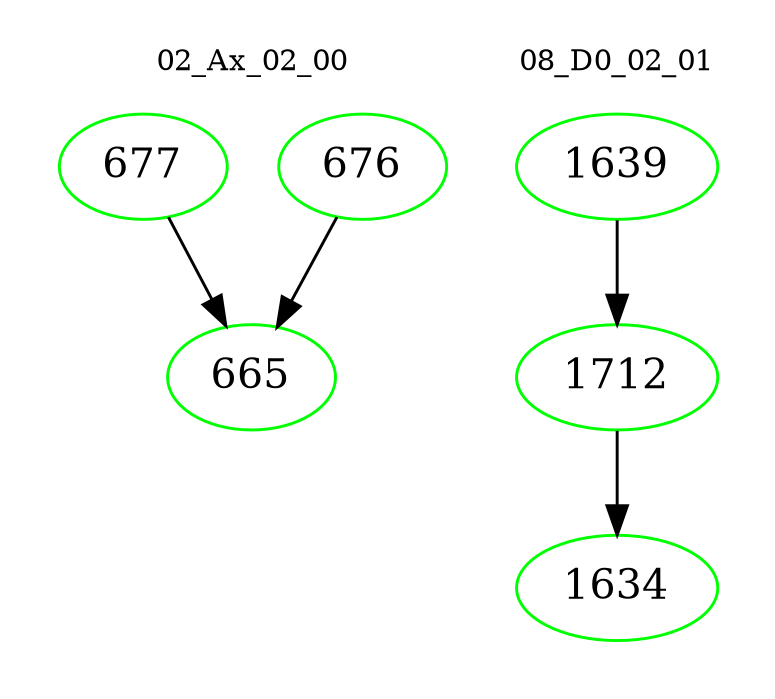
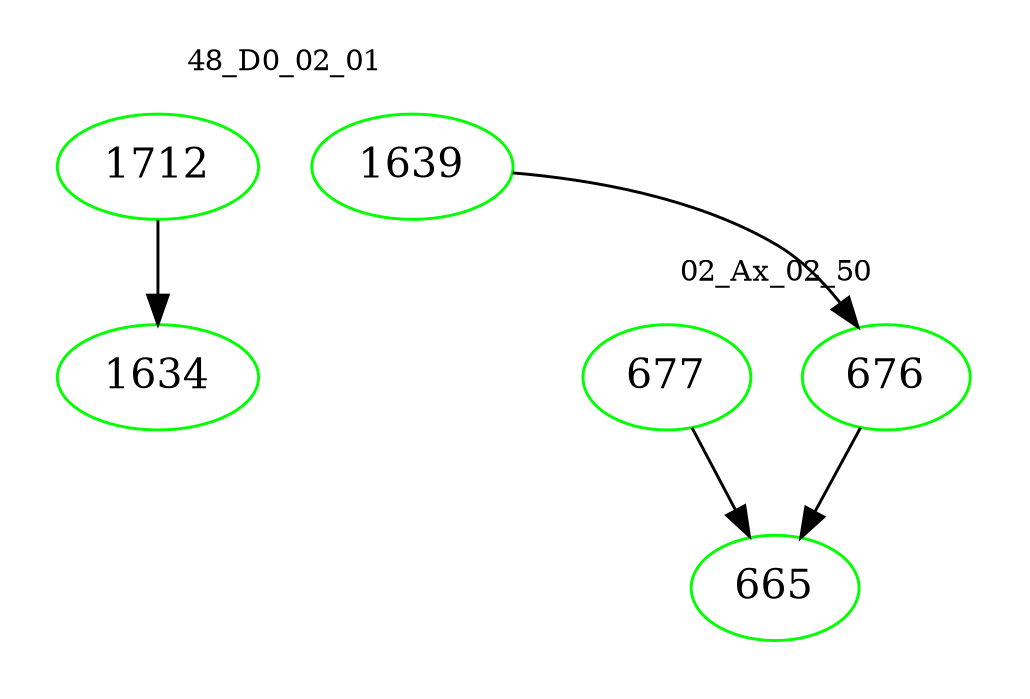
cluster "02_Ax_02_00": label "02_Ax_02_00" -> "02_Ax_02_50"
cluster "08_D0_02_01": label "08_D0_02_01" -> "48_D0_02_01"
edge "1639" -> "1712": now "1639" -> "676"
